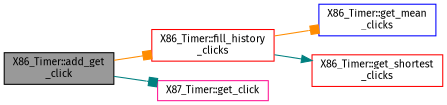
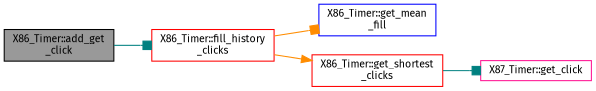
node "X86_Timer::get_mean _clicks": label "X86_Timer::get_mean _clicks" -> "X86_Timer::get_mean _fill"
edge "X86_Timer::fill_history _clicks" -> "X86_Timer::get_shortest _clicks": color teal -> darkorange
edge "X86_Timer::add_get _click" -> "X86_Timer::fill_history _clicks": color darkorange -> teal
edge "X86_Timer::add_get _click" -> "X87_Timer::get_click": now "X86_Timer::get_shortest _clicks" -> "X87_Timer::get_click"
